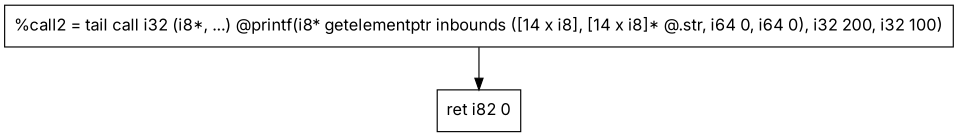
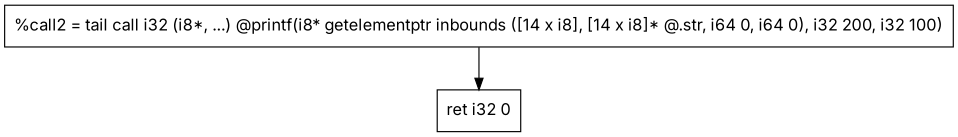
node "ret i82 0": label "ret i82 0" -> "ret i32 0"
